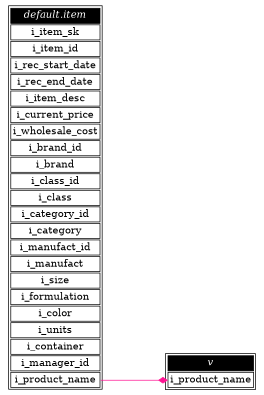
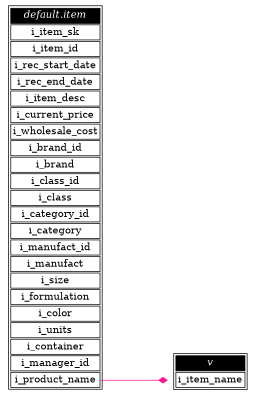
node "v": text "i_product_name" -> "i_item_name"
